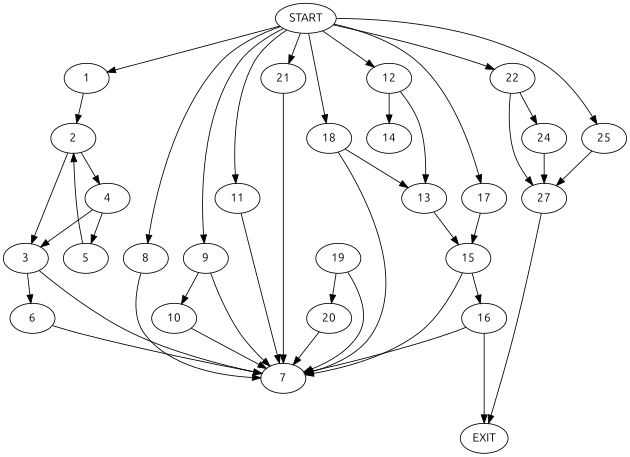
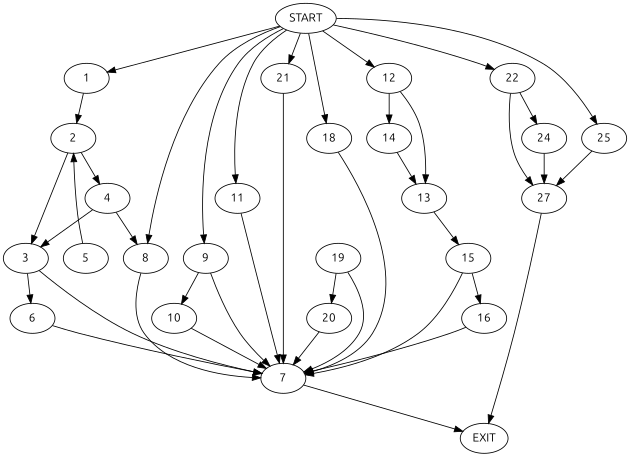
edge "18" -> "13": now "14" -> "13"
node "17": removed
edge "4" -> "5": now "4" -> "8"
edge "16" -> "EXIT": now "7" -> "EXIT"
